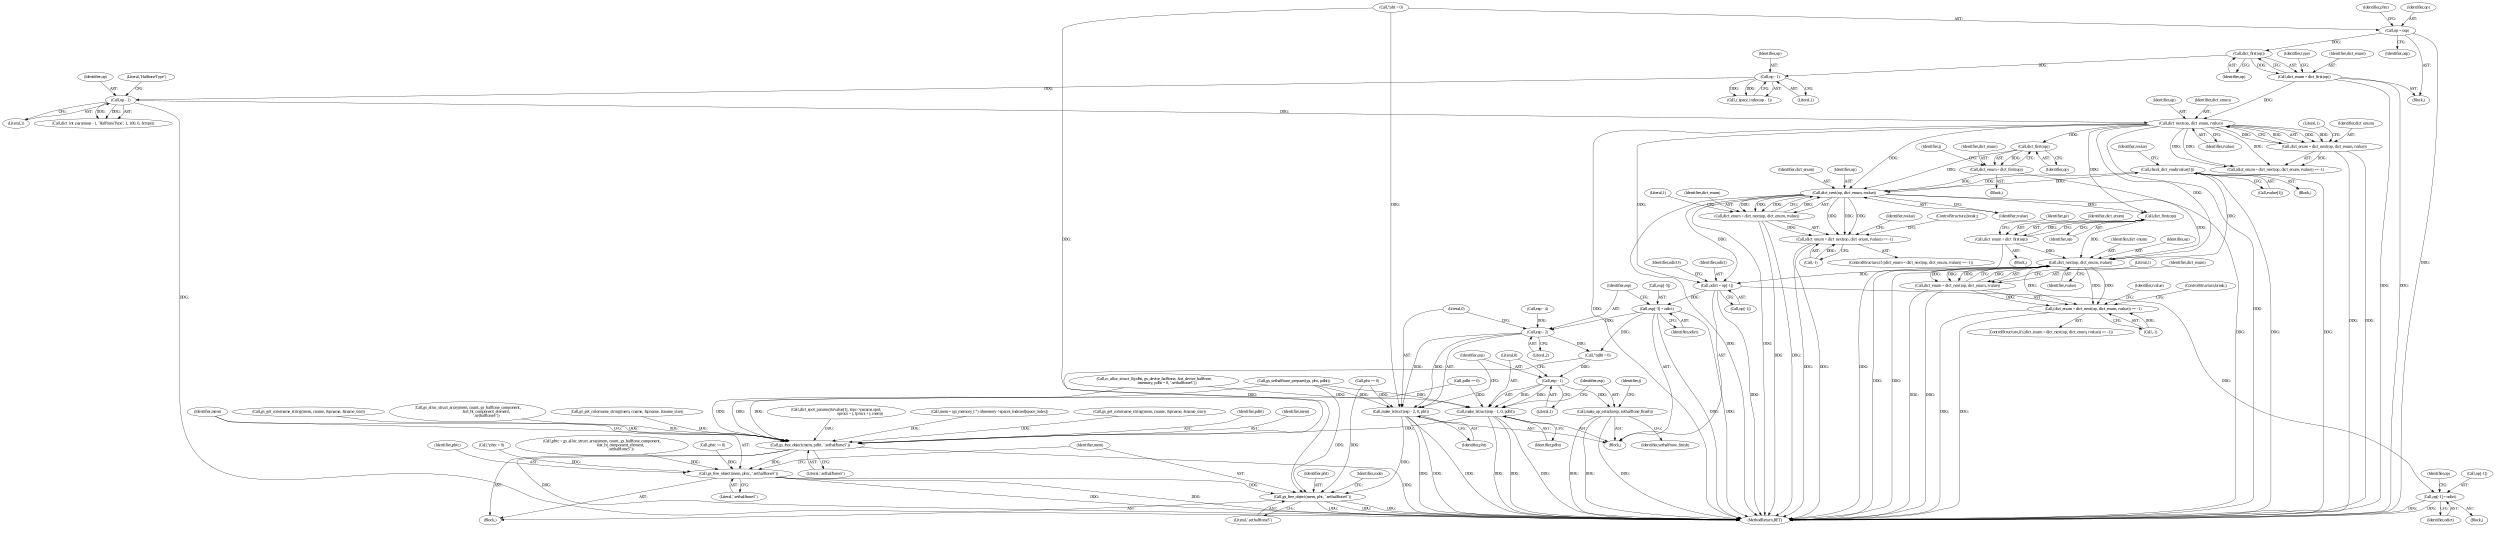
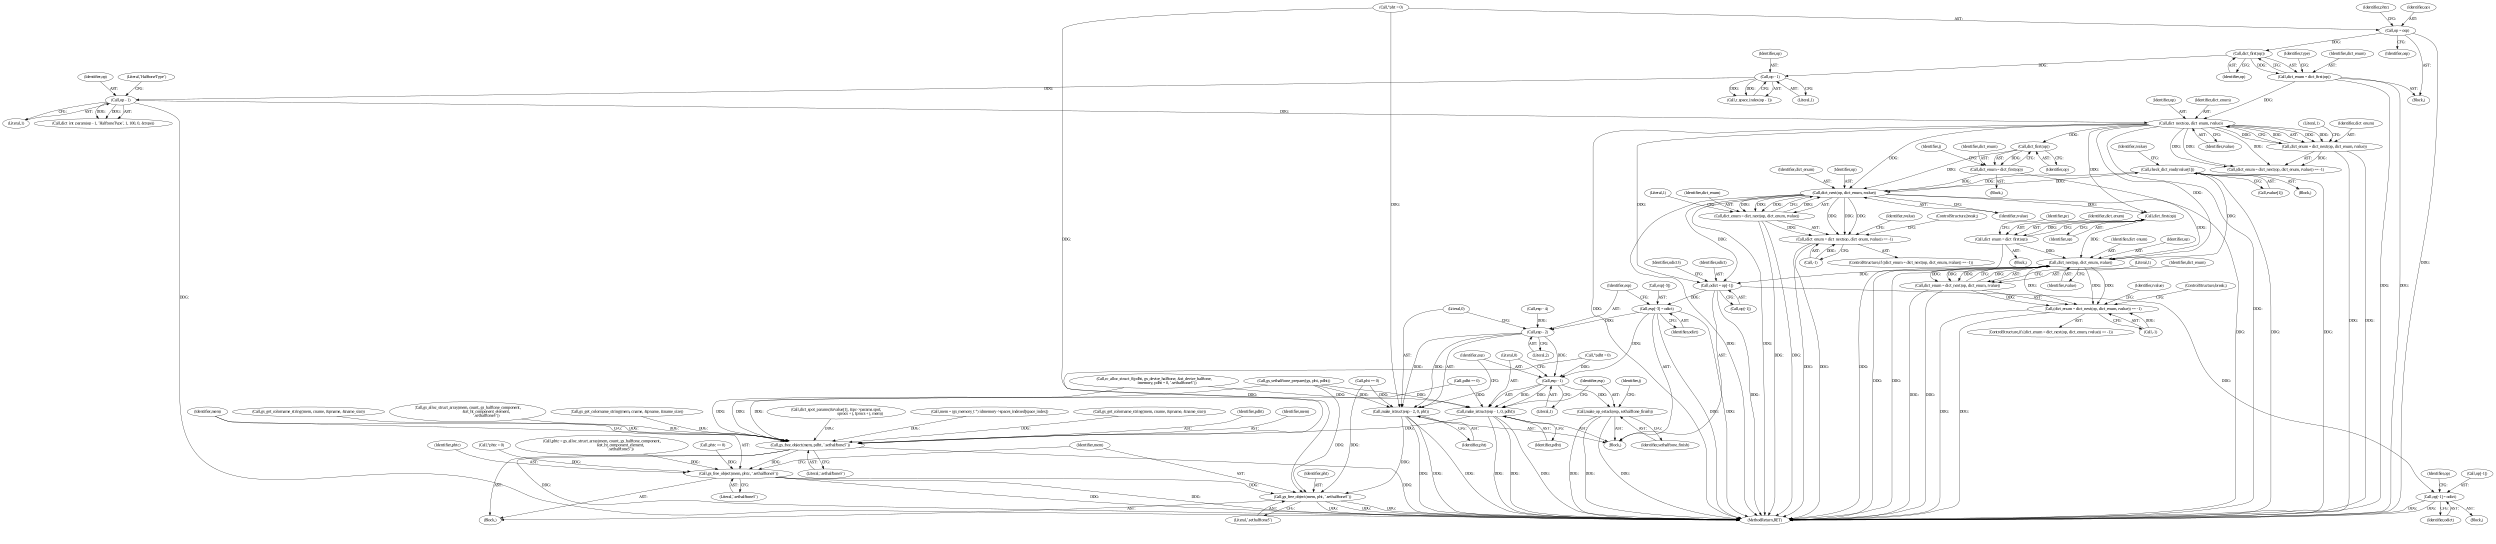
edge "(Call,esp[-3] = odict)" -> "(Call,*pdht = 0)": now "(Call,esp[-3] = odict)" -> "(Call,esp - 1)"
edge "(Call,esp - 2)" -> "(Call,*pdht = 0)": now "(Call,esp - 2)" -> "(Call,esp - 1)"
edge "(Identifier,sethalftone_finish)" -> "(Call,make_op_estack(esp, sethalftone_finish))": added, label "AST:"
node "(Identifier,code)": removed
